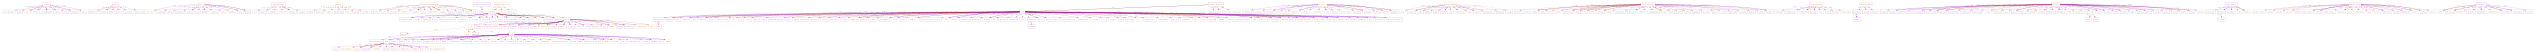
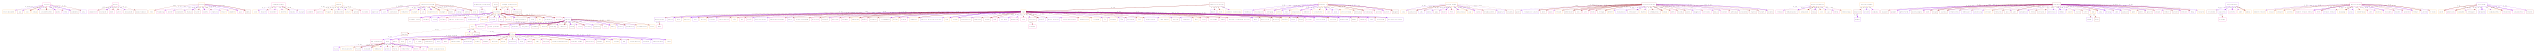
edge "platform" -> "novel": reversed
